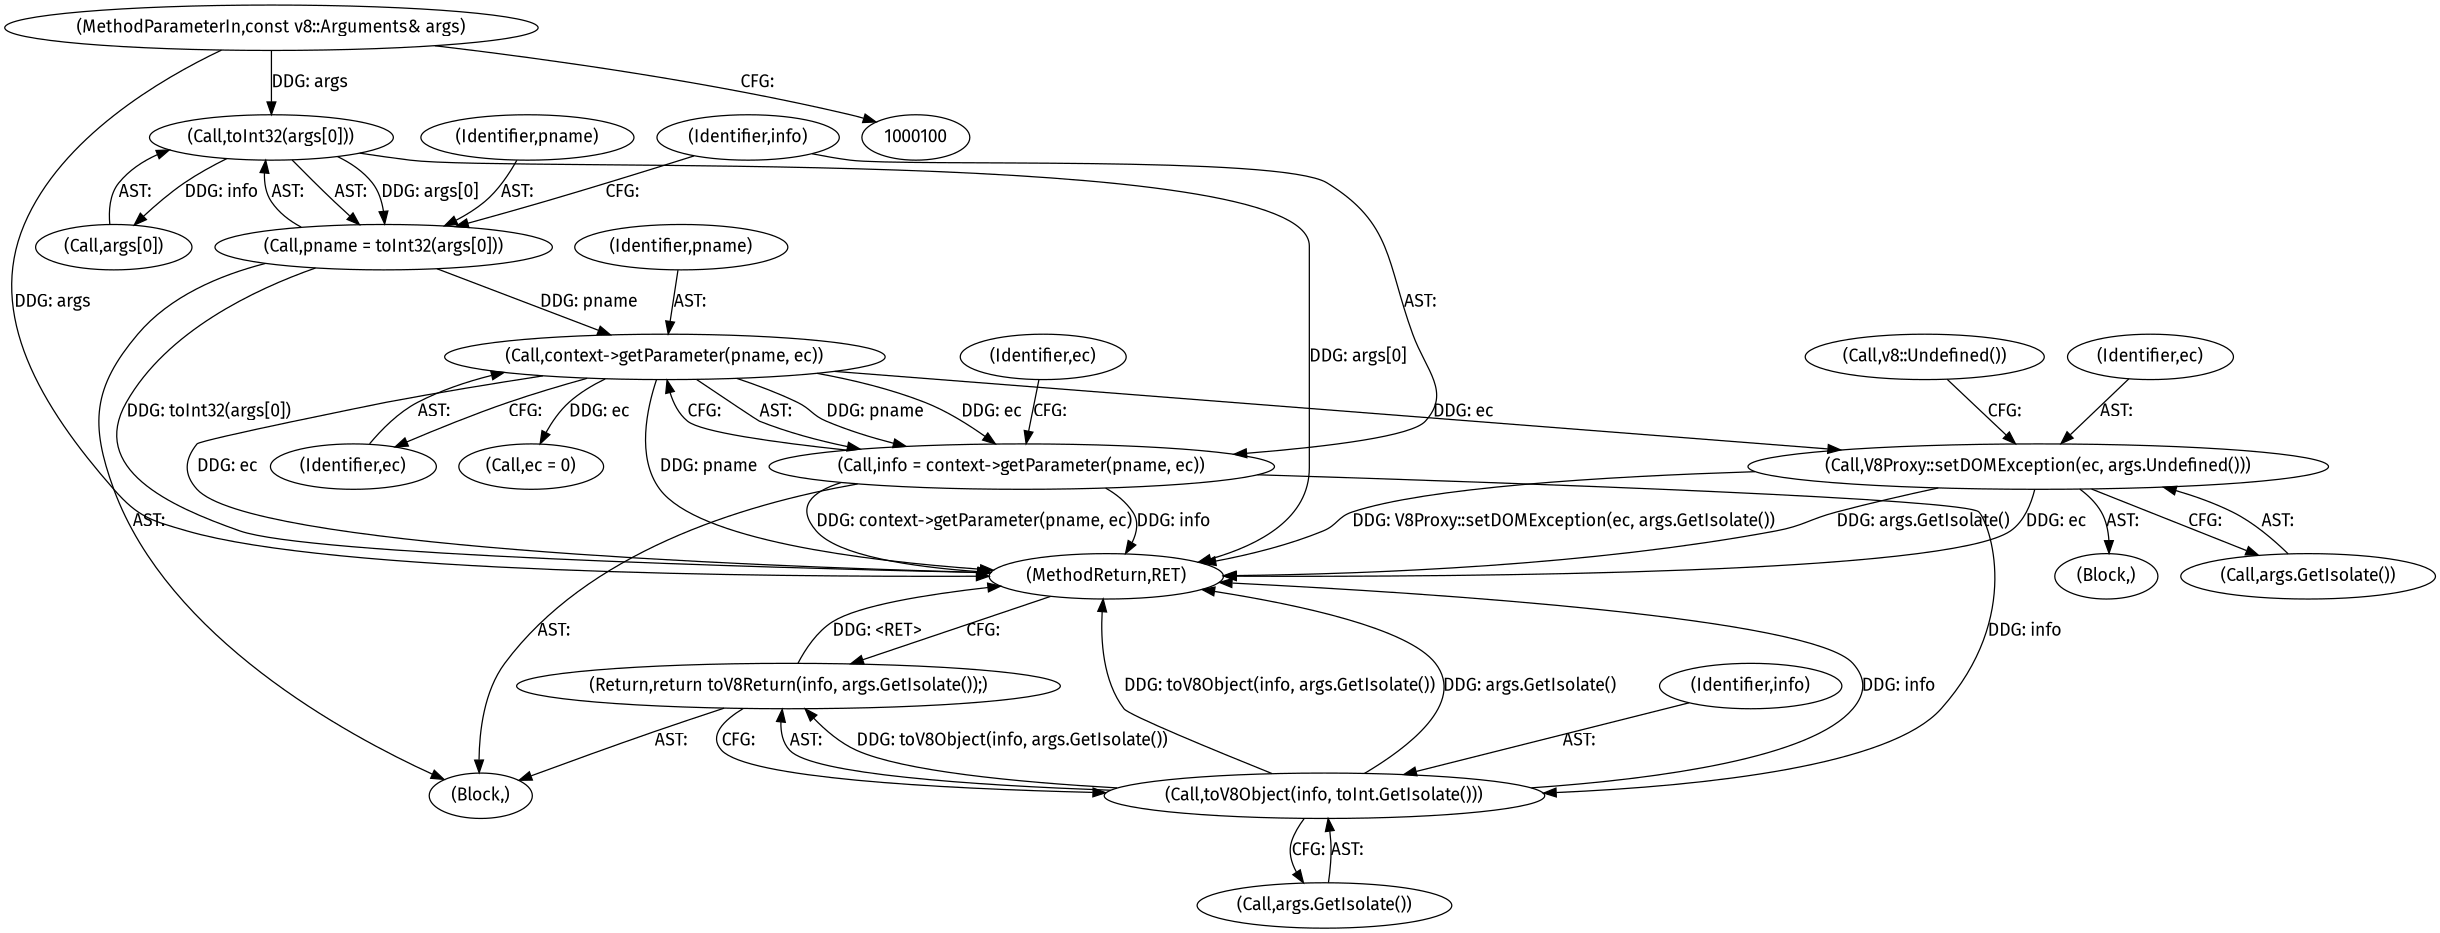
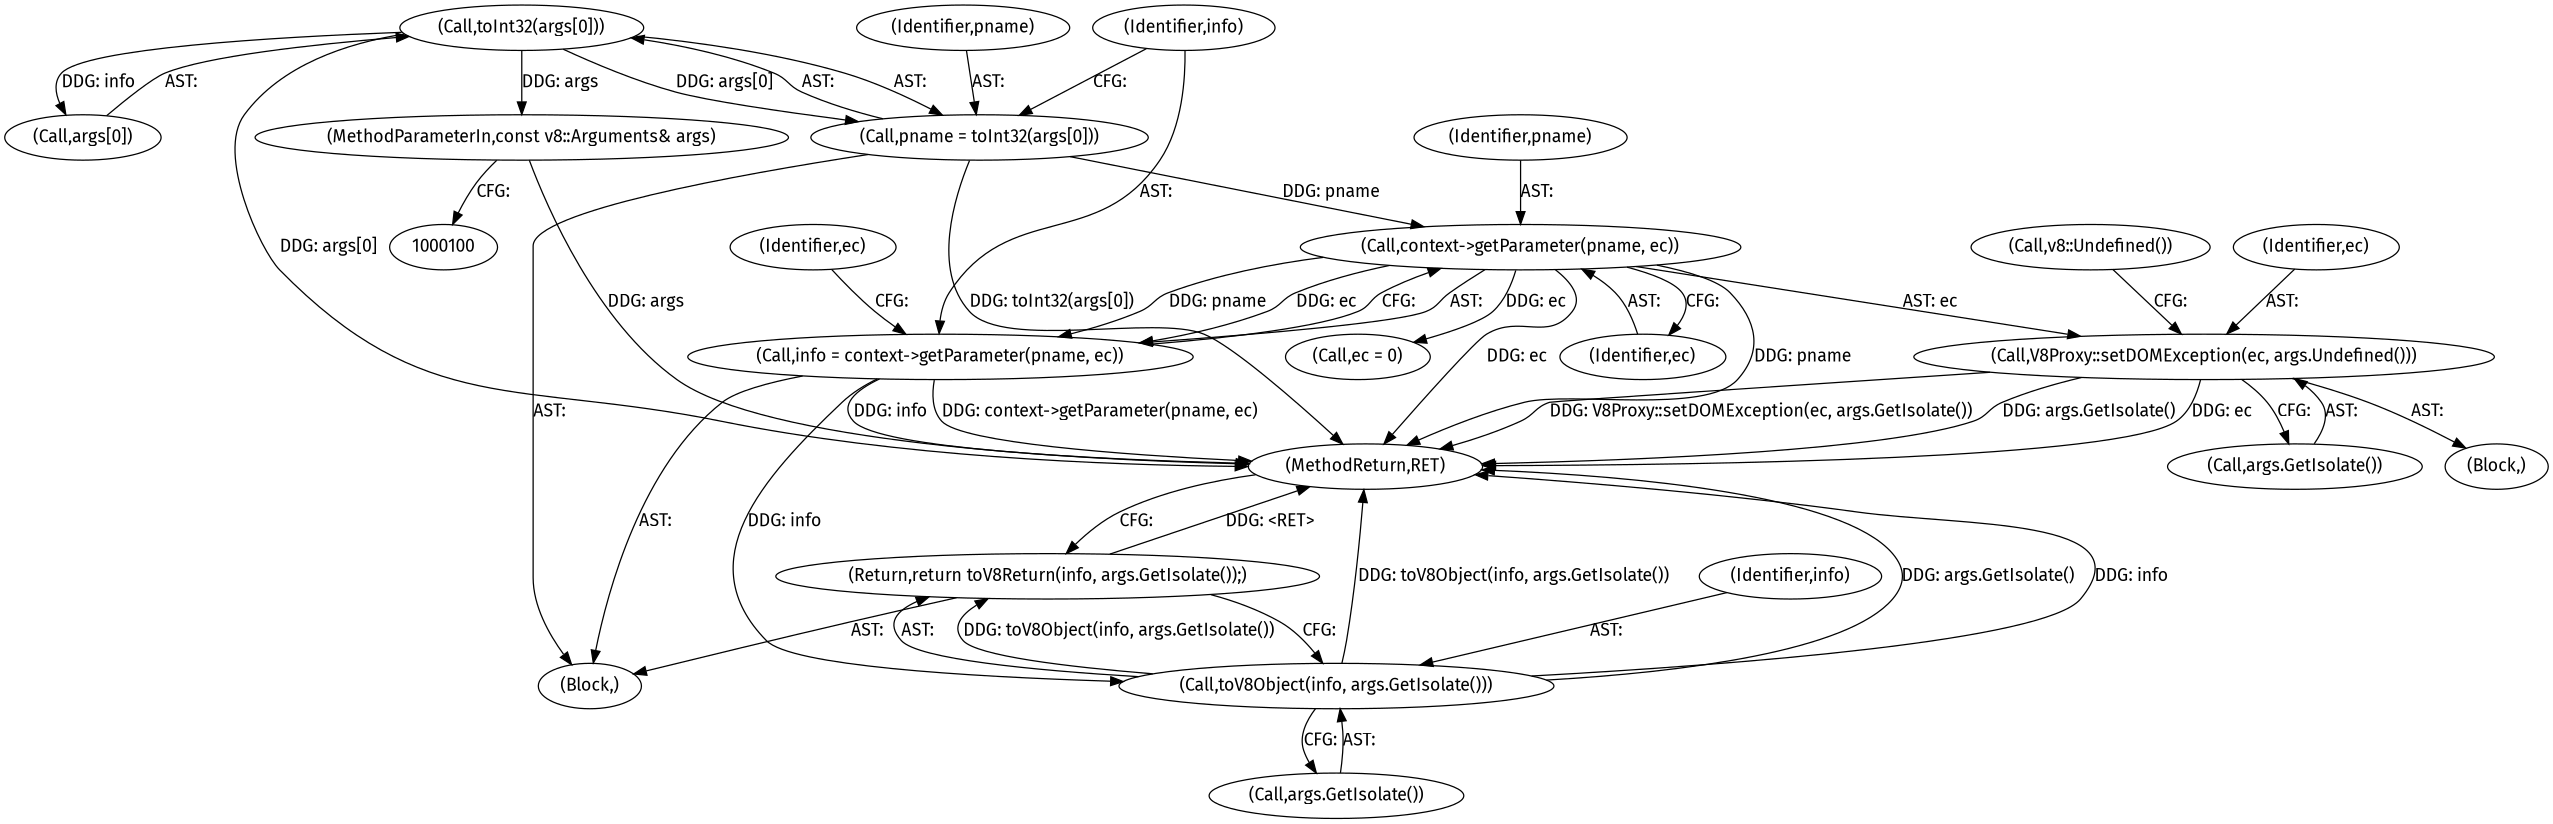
edge "(MethodParameterIn,const v8::Arguments& args)" -> "(Call,toInt32(args[0]))": reversed
edge "(Call,context->getParameter(pname, ec))" -> "(Call,V8Proxy::setDOMException(ec, args.Undefined()))": label "DDG: ec" -> "AST: ec"
node "(Call,toV8Object(info, toInt.GetIsolate()))": label "(Call,toV8Object(info, toInt.GetIsolate()))" -> "(Call,toV8Object(info, args.GetIsolate()))"
